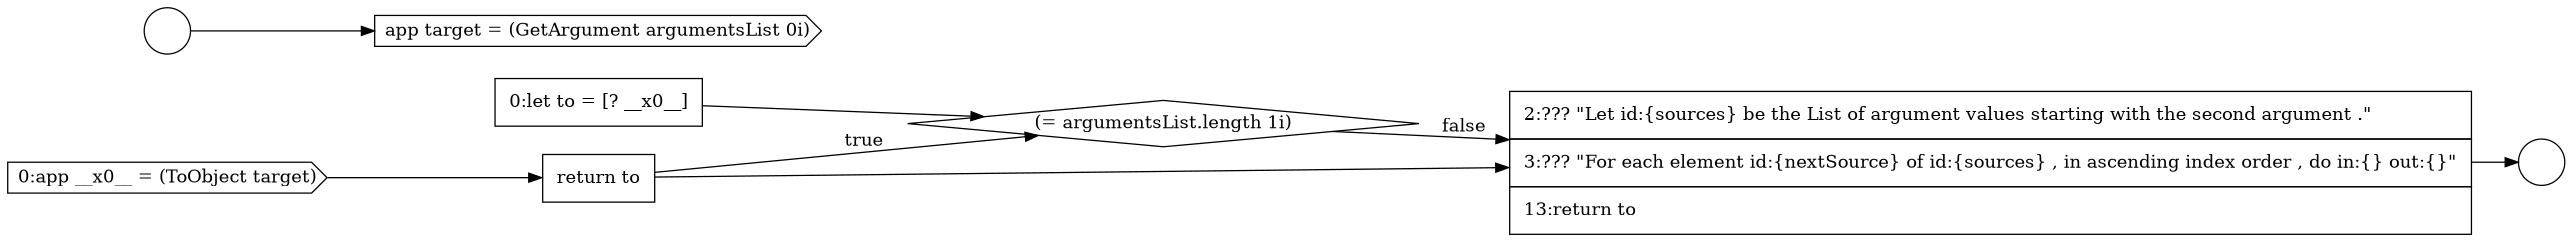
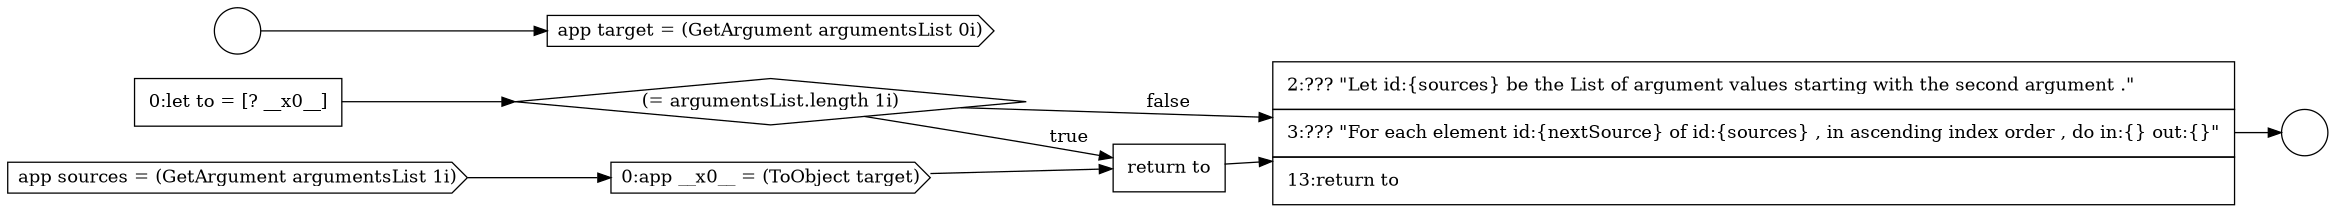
edge "return to" -> "(= argumentsList.length 1i)": reversed
node "app sources = (GetArgument argumentsList 1i)": added
